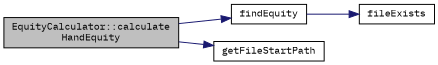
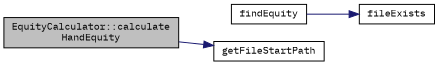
edge "EquityCalculator::calculate HandEquity" -> "findEquity": removed
